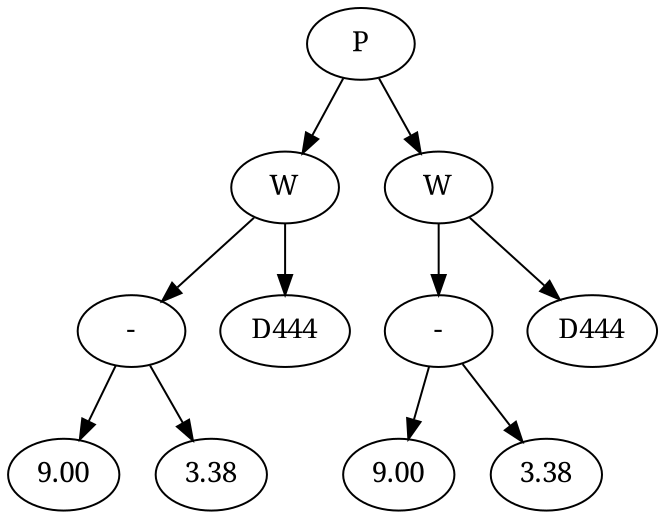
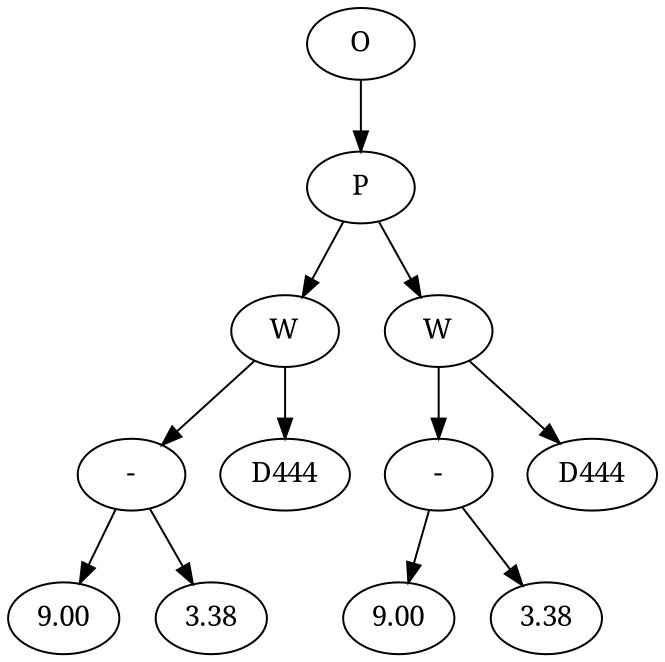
node "O": added
